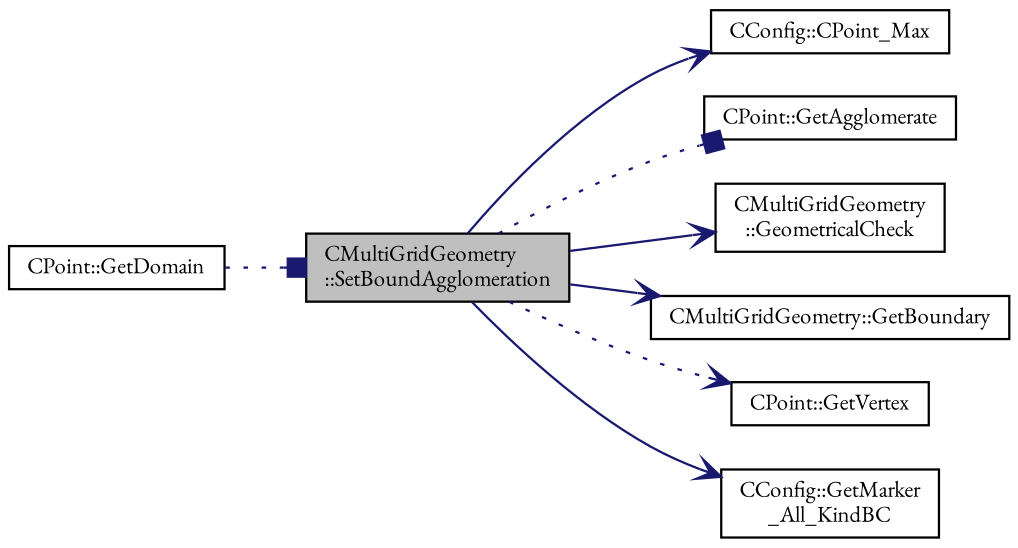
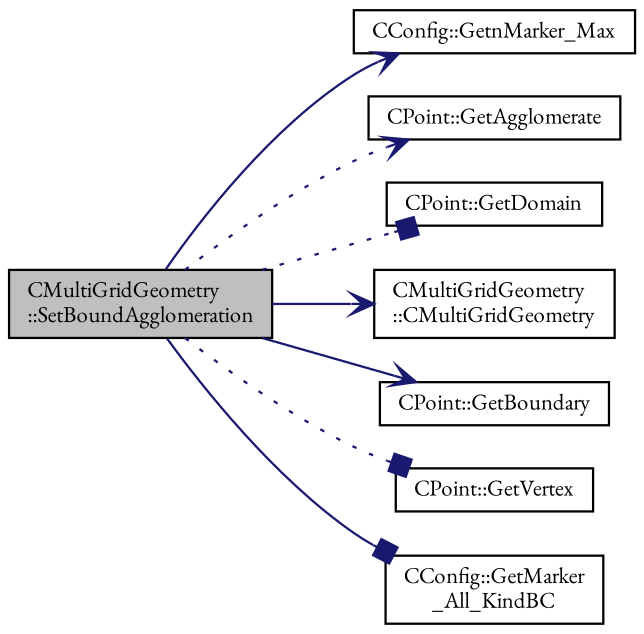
node "CConfig::CPoint_Max": label "CConfig::CPoint_Max" -> "CConfig::GetnMarker_Max"
edge "CMultiGridGeometry ::SetBoundAgglomeration" -> "CPoint::GetAgglomerate": arrowhead box -> vee
node "CMultiGridGeometry ::GeometricalCheck": label "CMultiGridGeometry ::GeometricalCheck" -> "CMultiGridGeometry ::CMultiGridGeometry"
edge "CPoint::GetDomain" -> "CMultiGridGeometry ::SetBoundAgglomeration": reversed
node "CMultiGridGeometry::GetBoundary": label "CMultiGridGeometry::GetBoundary" -> "CPoint::GetBoundary"
edge "CMultiGridGeometry ::SetBoundAgglomeration" -> "CPoint::GetVertex": arrowhead vee -> box
edge "CMultiGridGeometry ::SetBoundAgglomeration" -> "CConfig::GetMarker _All_KindBC": arrowhead vee -> box
